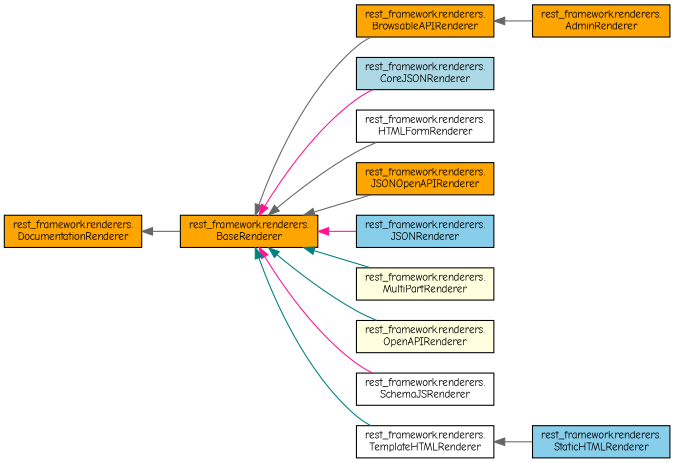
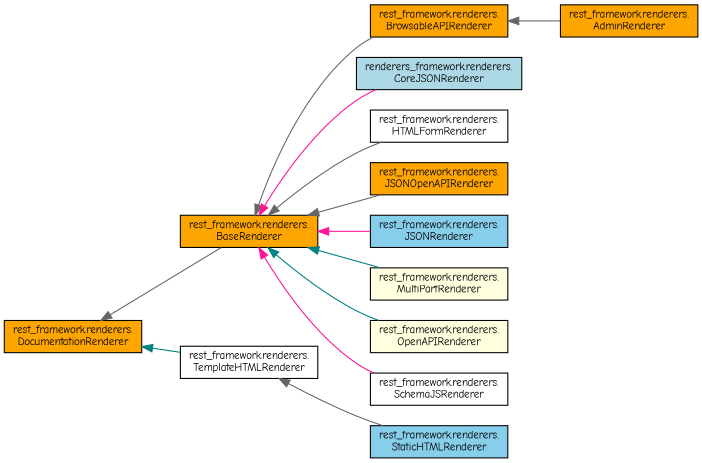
node "rest_framework.renderers. CoreJSONRenderer": label "rest_framework.renderers. CoreJSONRenderer" -> "renderers_framework.renderers. CoreJSONRenderer"
edge "rest_framework.renderers. TemplateHTMLRenderer" -> "rest_framework.renderers. BaseRenderer": now "rest_framework.renderers. TemplateHTMLRenderer" -> "rest_framework.renderers. DocumentationRenderer"
